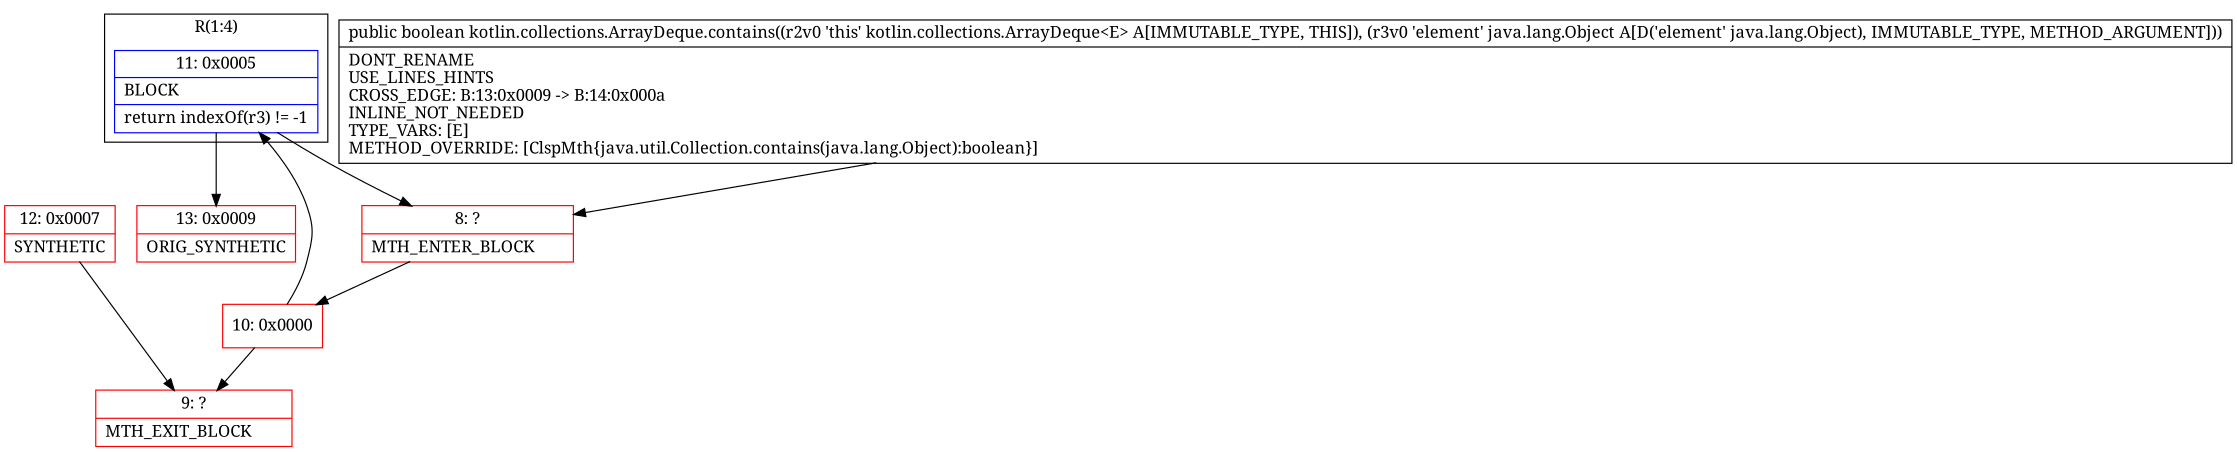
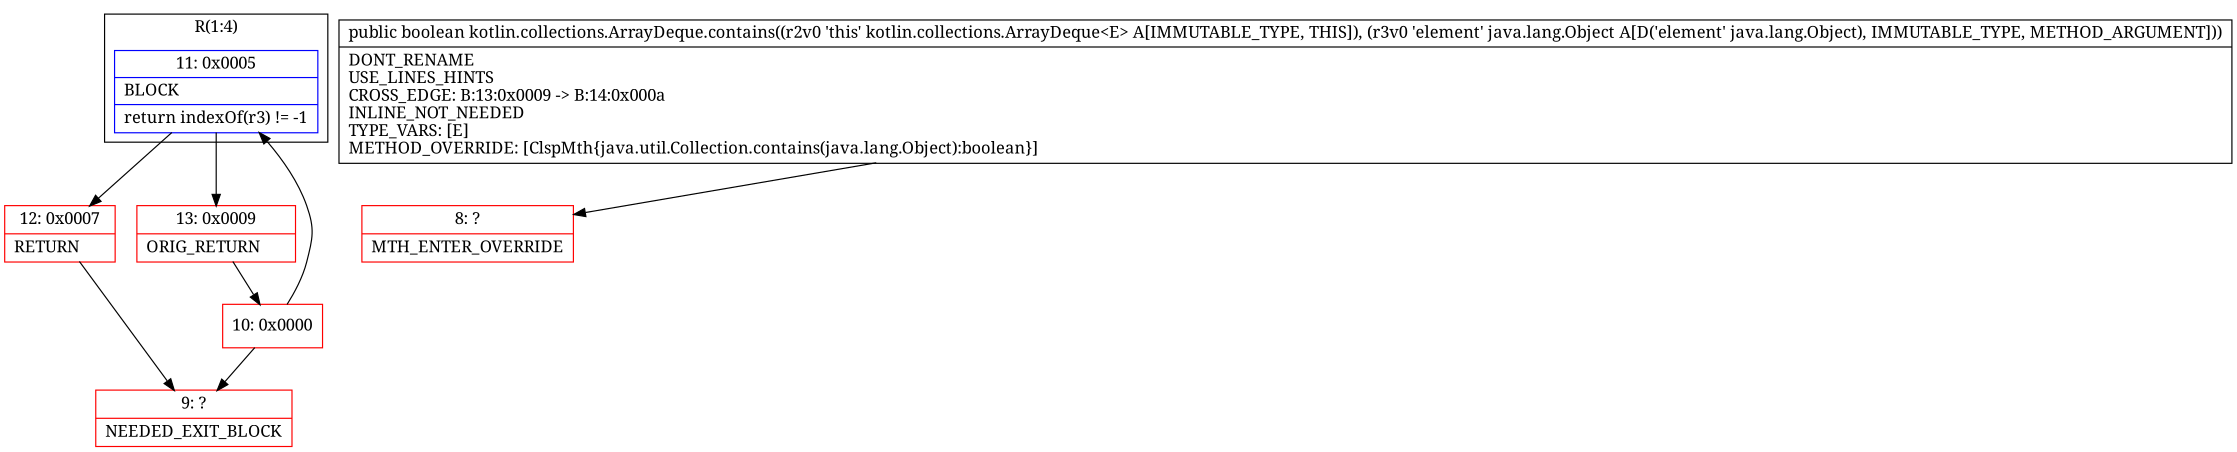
edge "11: 0x0005" -> "8: ?": now "11: 0x0005" -> "12: 0x0007"
node "12: 0x0007": text "SYNTHETIC" -> "RETURN"
node "13: 0x0009": text "ORIG_SYNTHETIC" -> "ORIG_RETURN"
node "8: ?": text "MTH_ENTER_BLOCK" -> "MTH_ENTER_OVERRIDE"
edge "8: ?" -> "10: 0x0000": now "13: 0x0009" -> "10: 0x0000"
node "9: ?": text "MTH_EXIT_BLOCK" -> "NEEDED_EXIT_BLOCK"
